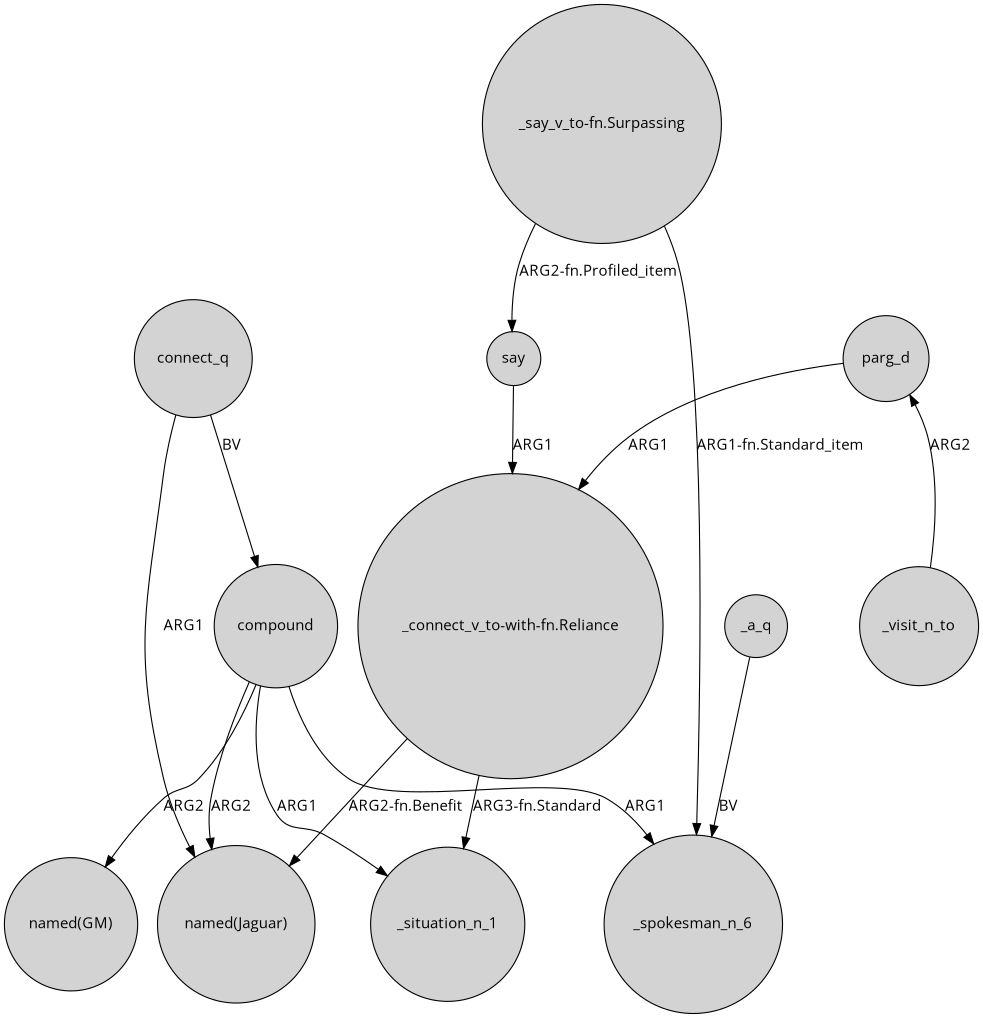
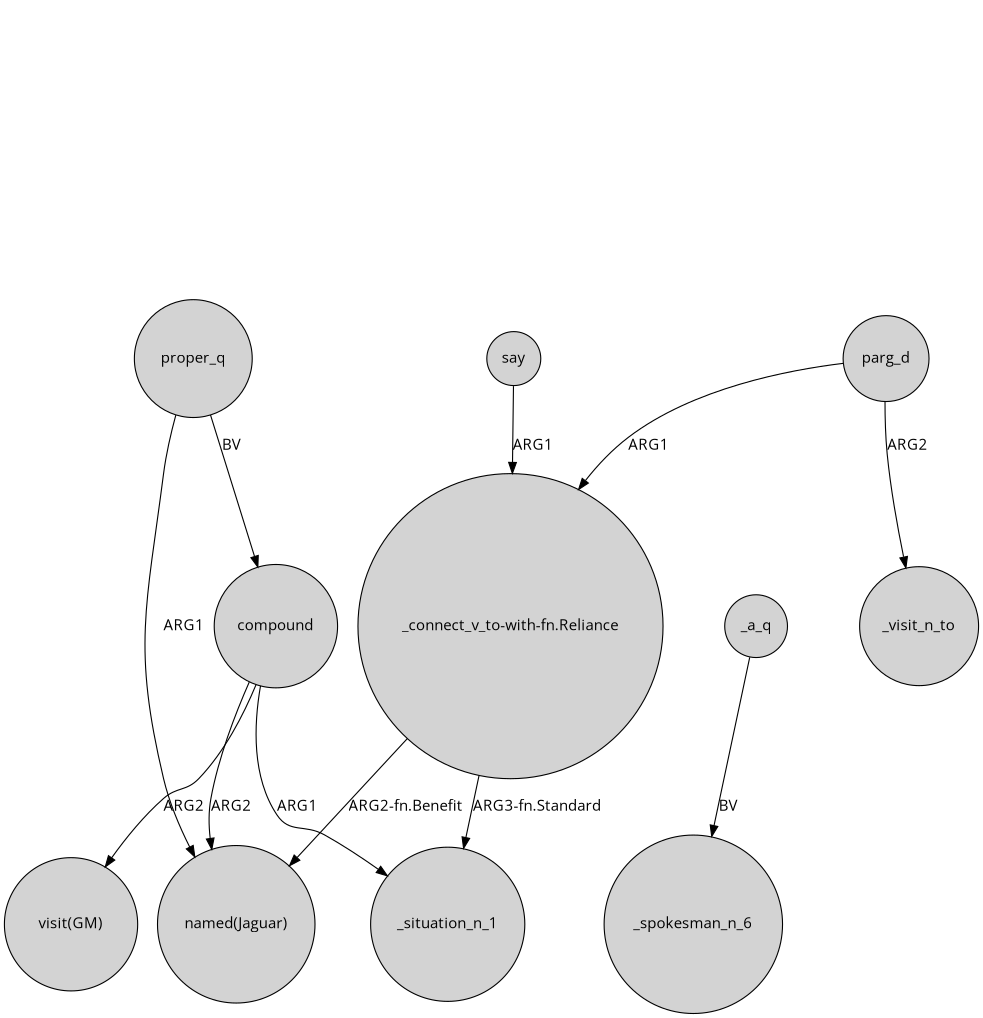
node "_say_v_to-fn.Surpassing": removed
node "connect_q": label "connect_q" -> "proper_q"
edge "_visit_n_to" -> "parg_d": reversed
edge "compound" -> "_spokesman_n_6": removed, label "ARG1"
node "named(GM)": label "named(GM)" -> "visit(GM)"
